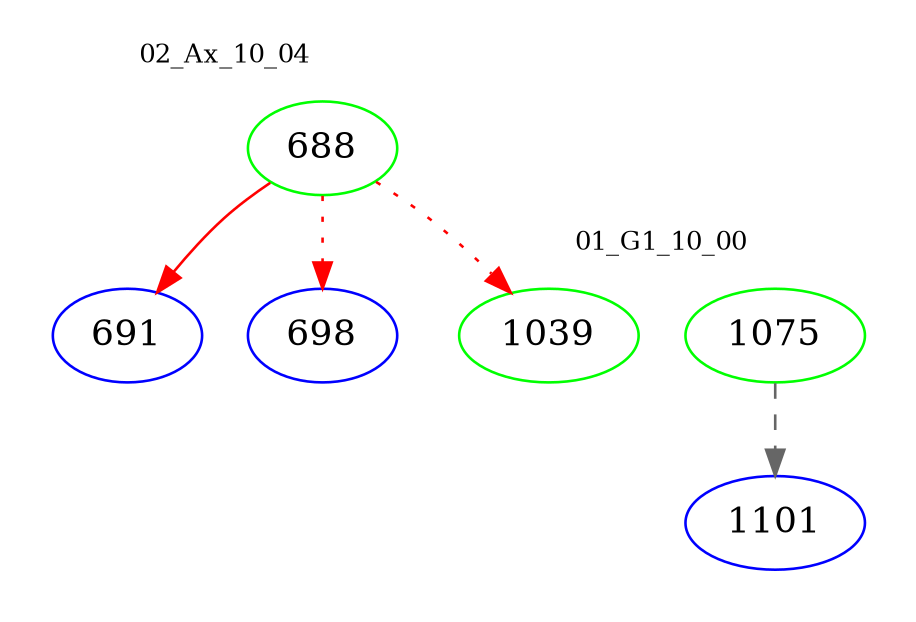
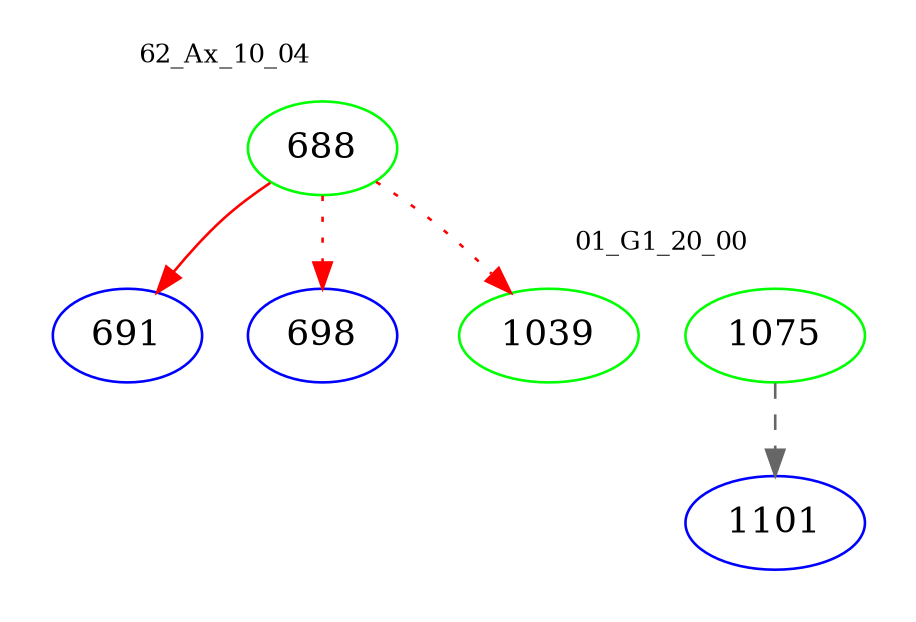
cluster "02_Ax_10_04": label "02_Ax_10_04" -> "62_Ax_10_04"
cluster "01_G1_10_00": label "01_G1_10_00" -> "01_G1_20_00"
